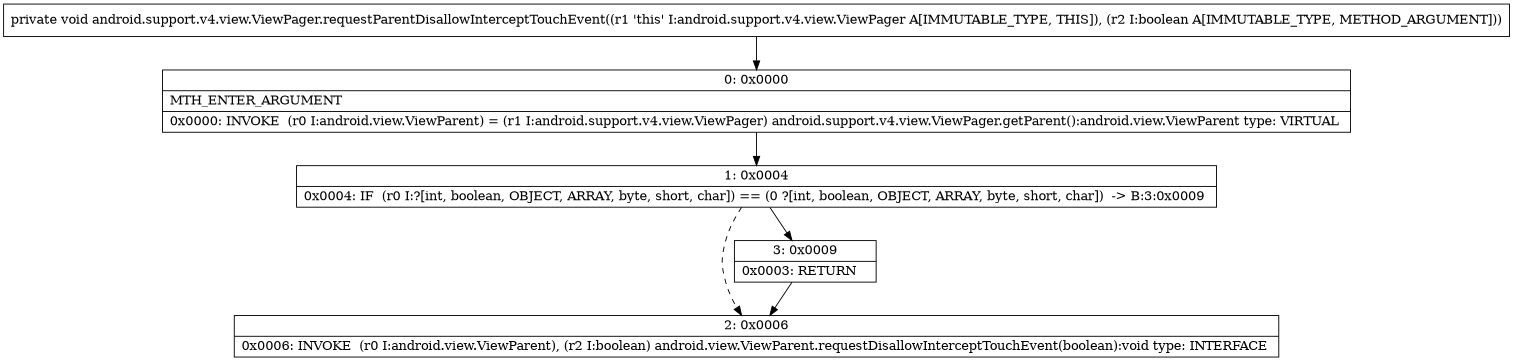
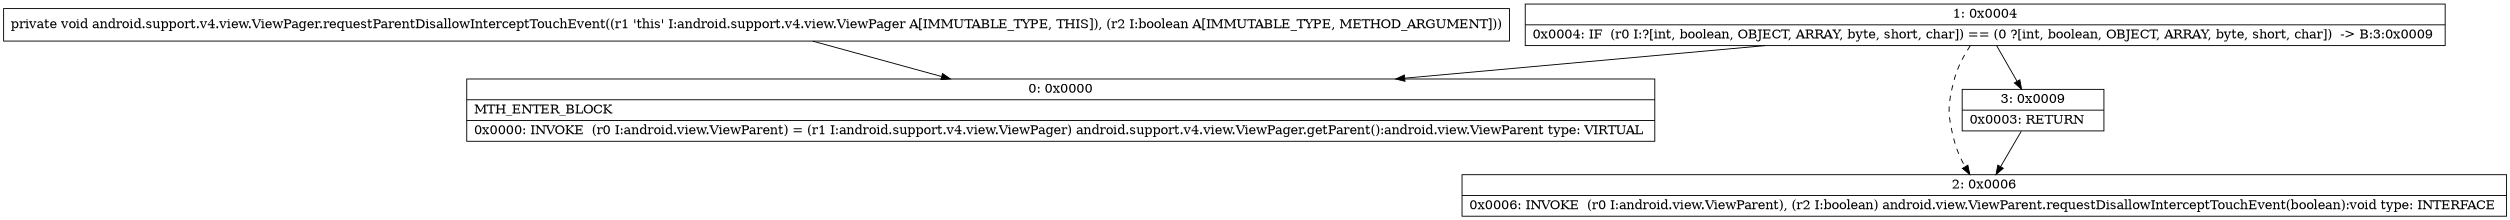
node "0: 0x0000": text "MTH_ENTER_ARGUMENT" -> "MTH_ENTER_BLOCK"
edge "0: 0x0000" -> "1: 0x0004": reversed
